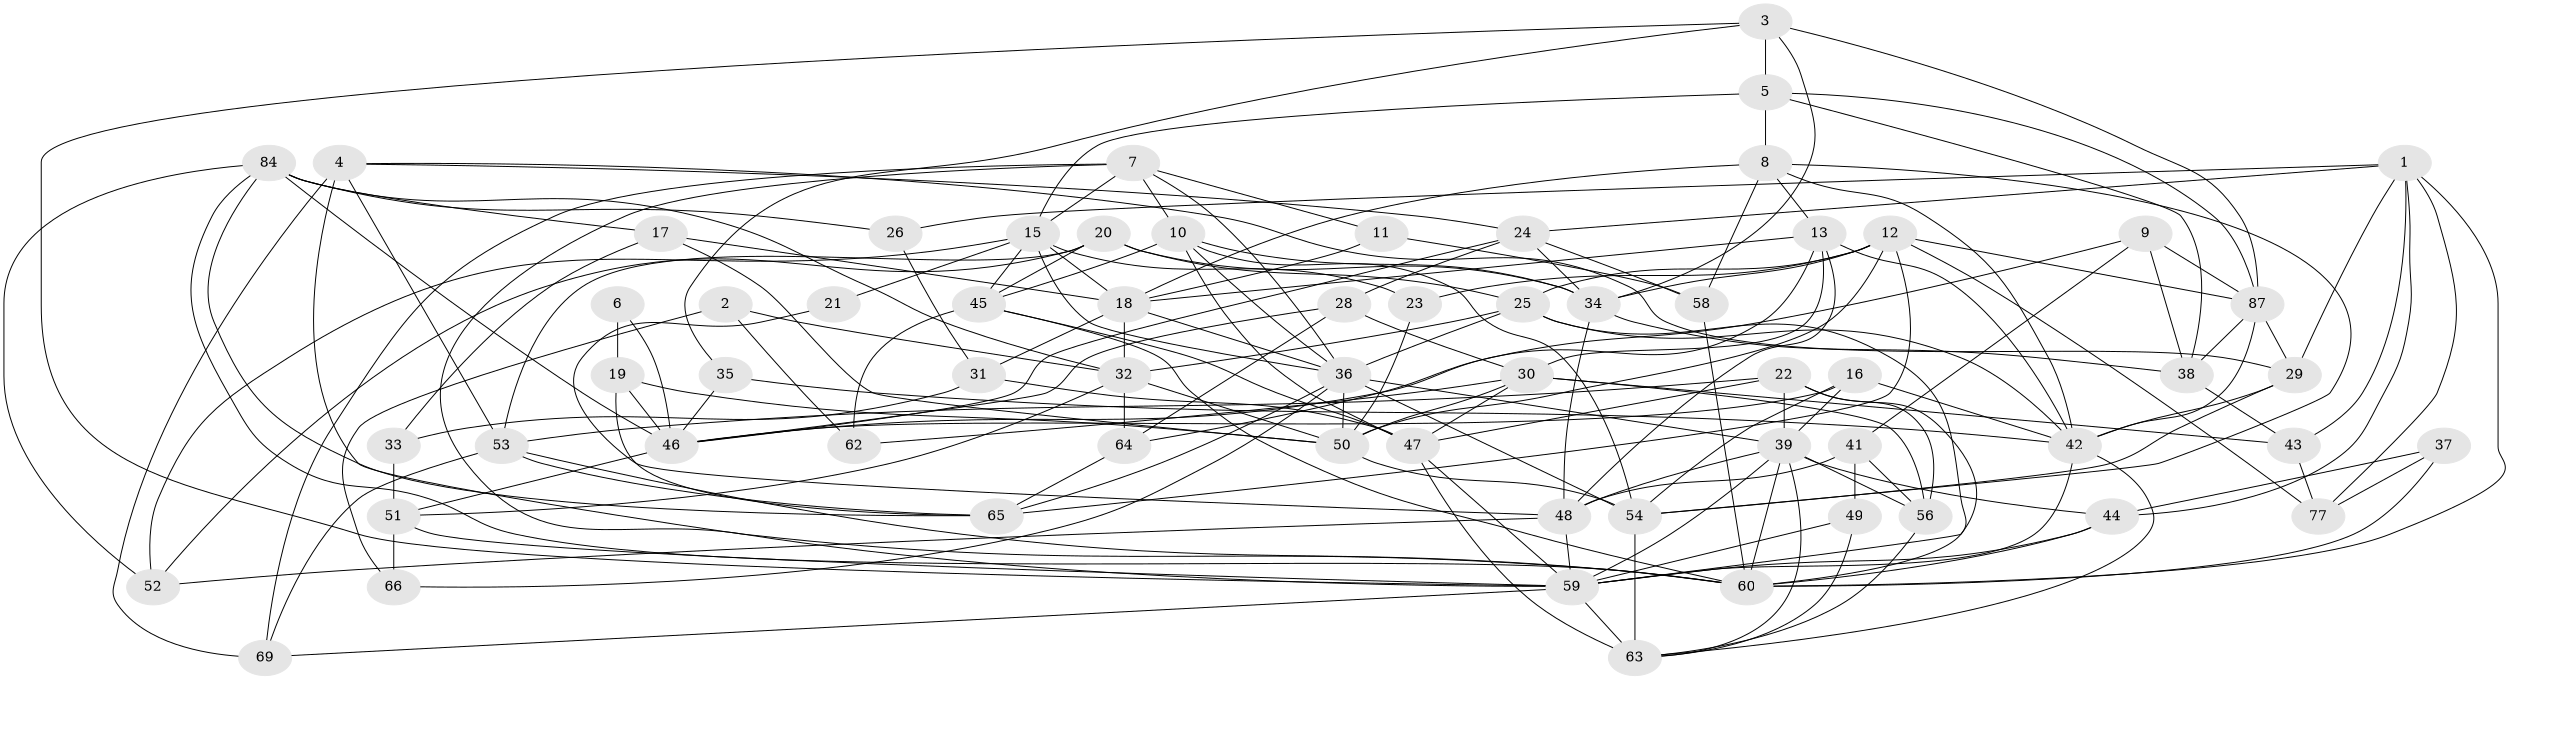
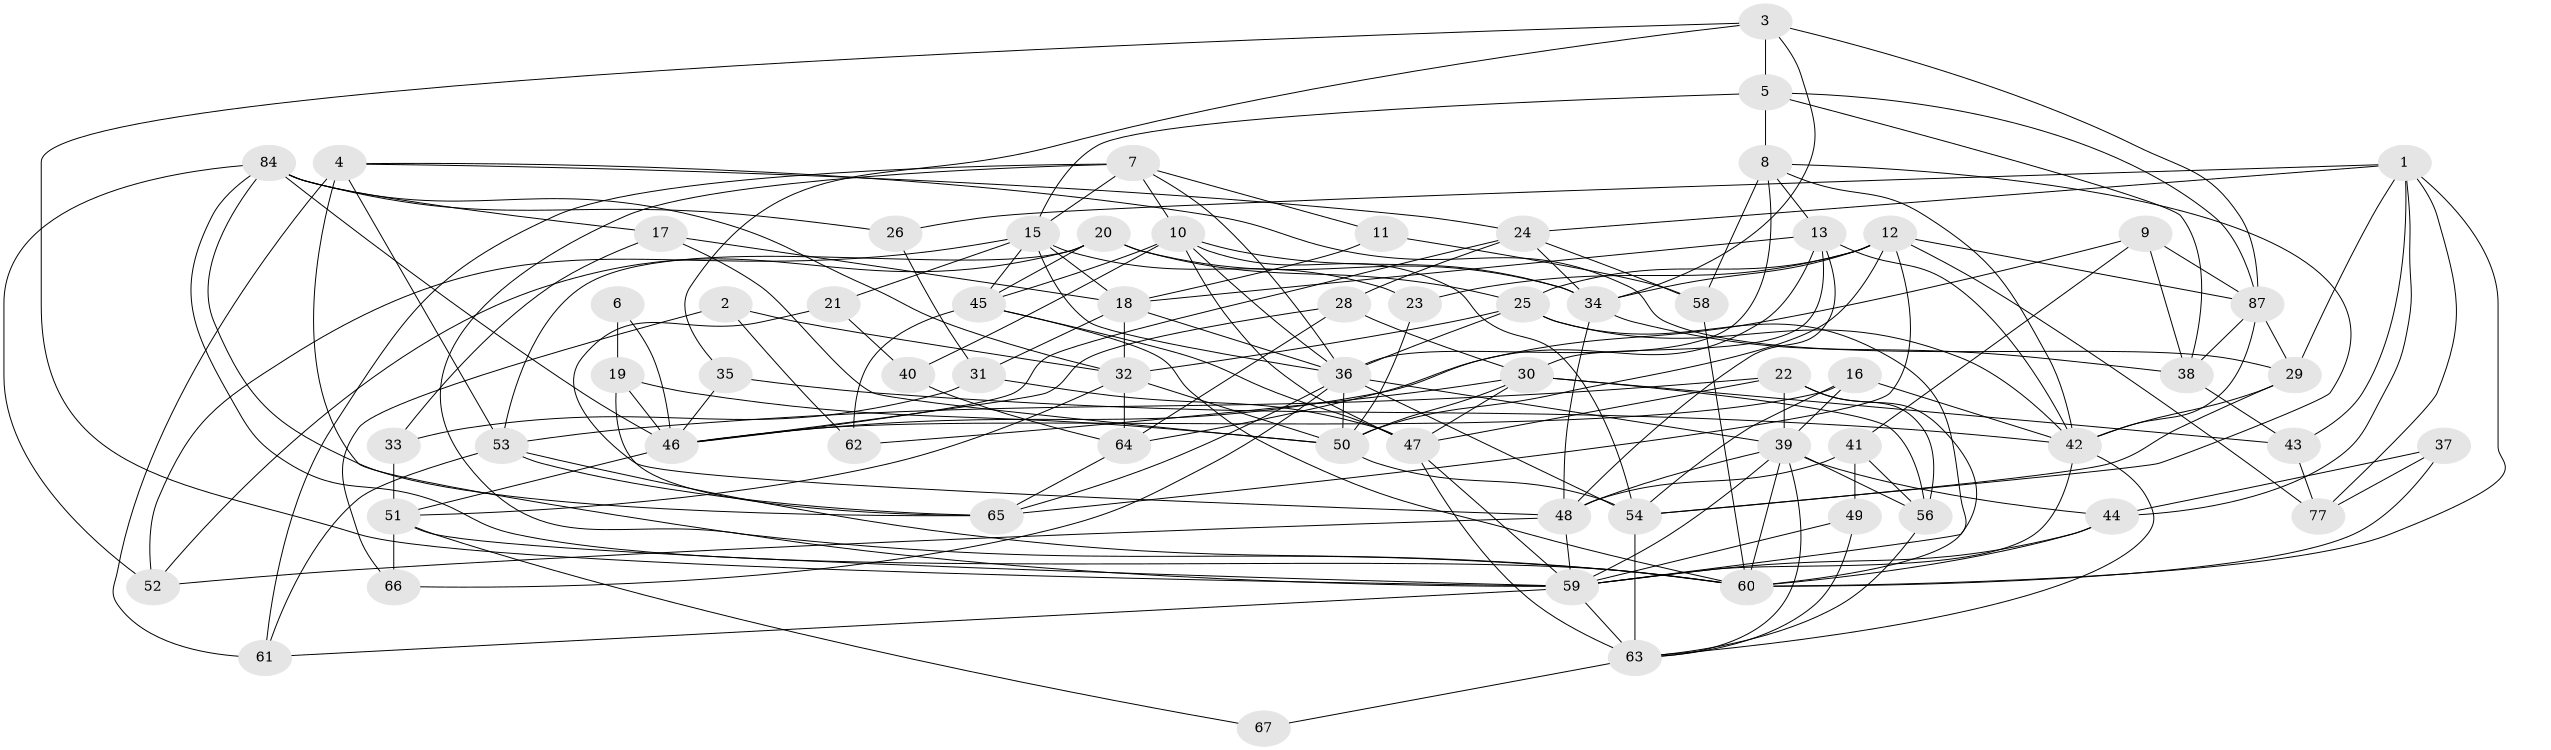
edge "8" -- "18": now "8" -- "36"
node "40": added
node "69": label "69" -> "61"
node "67": added
